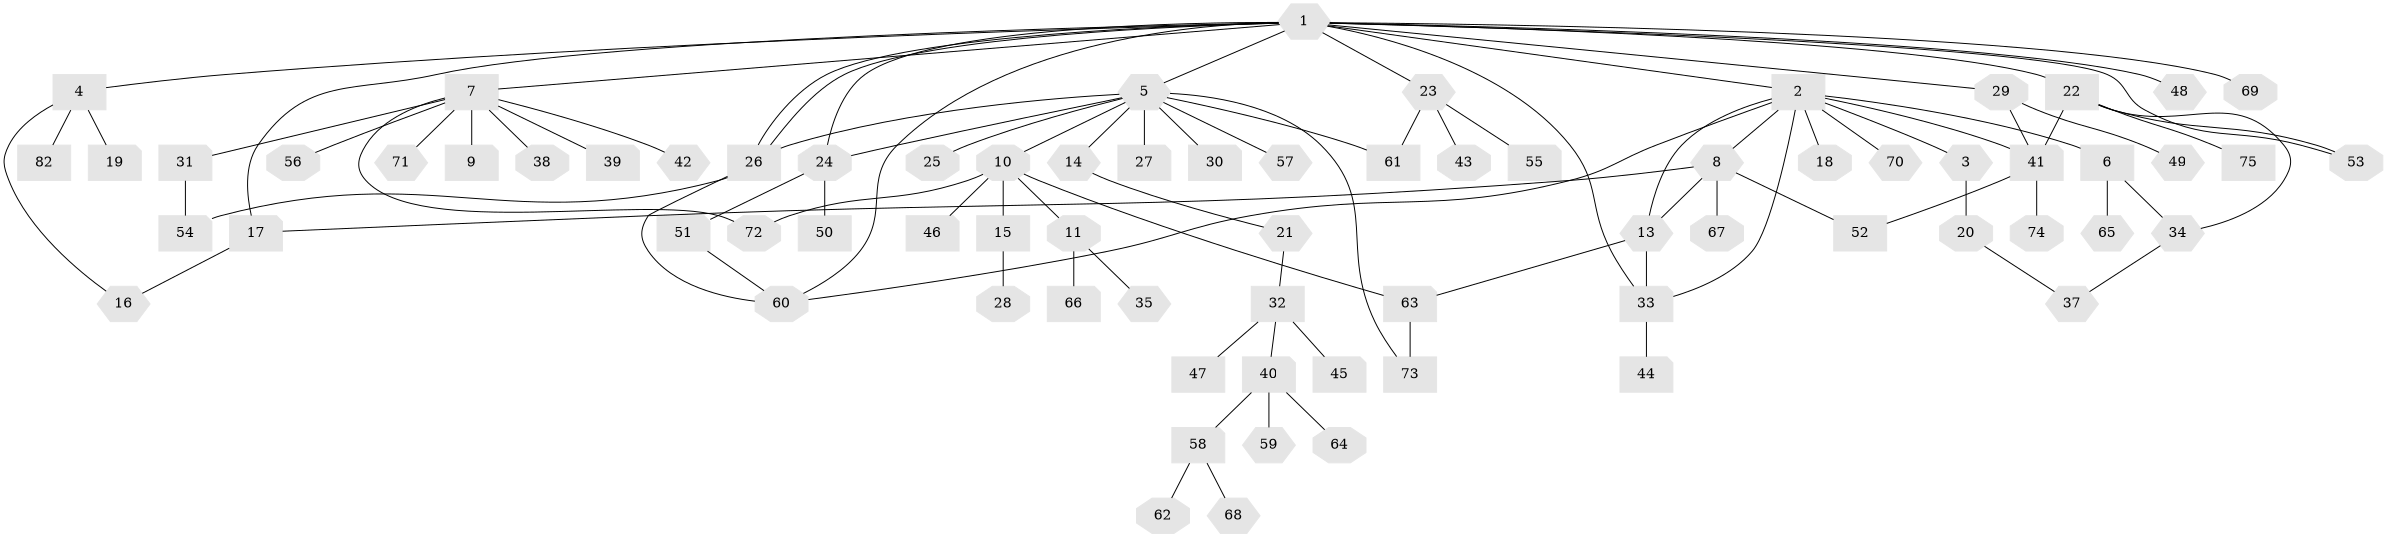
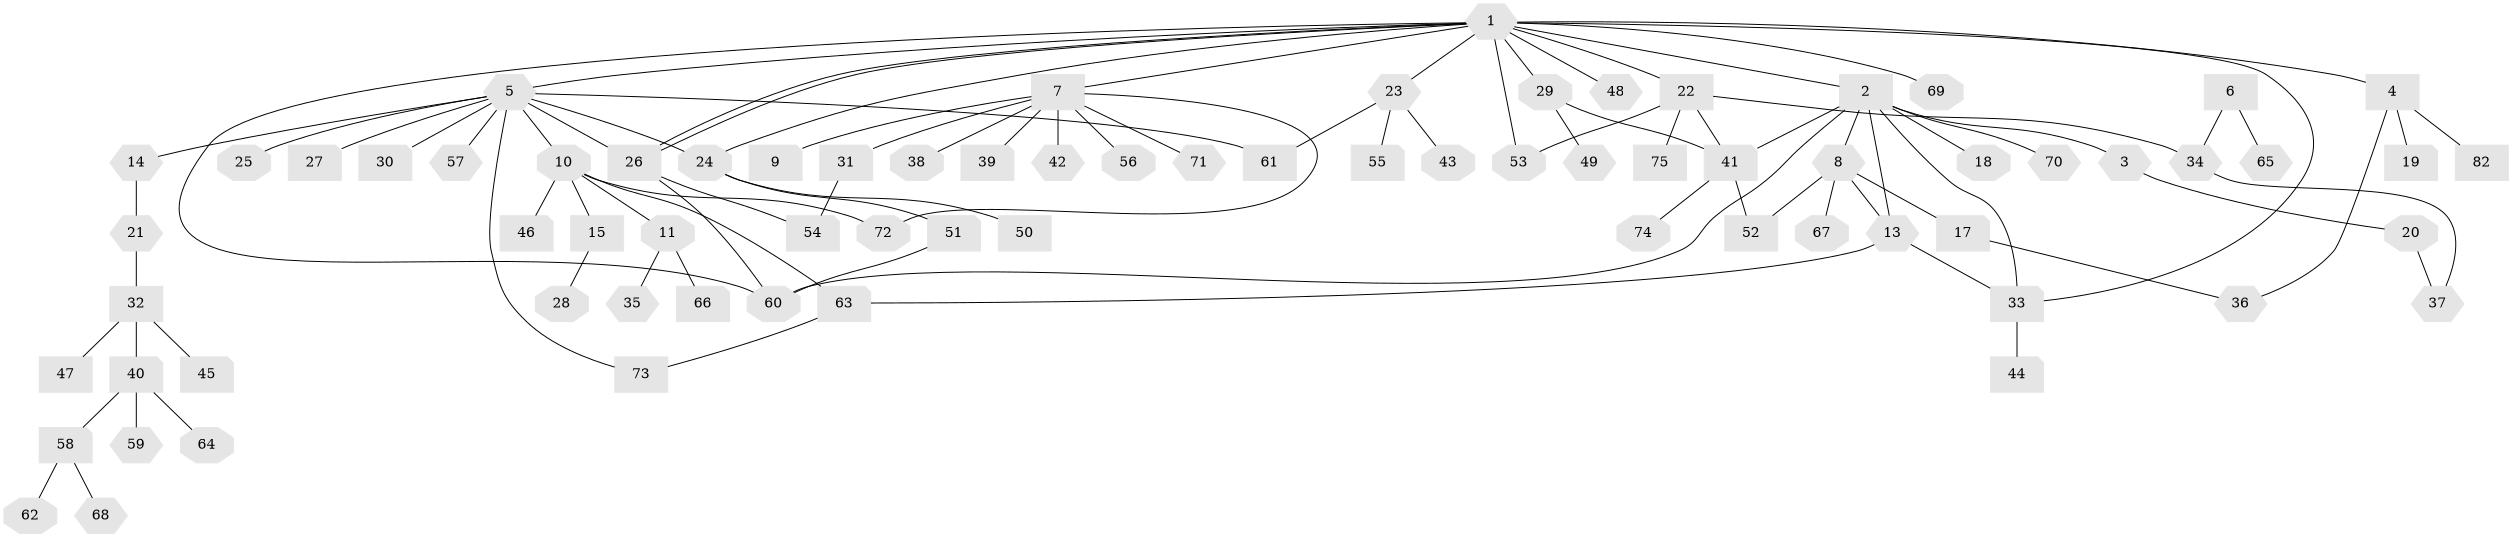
edge "1" -- "17": removed
edge "2" -- "6": removed
node "16": label "16" -> "36"
